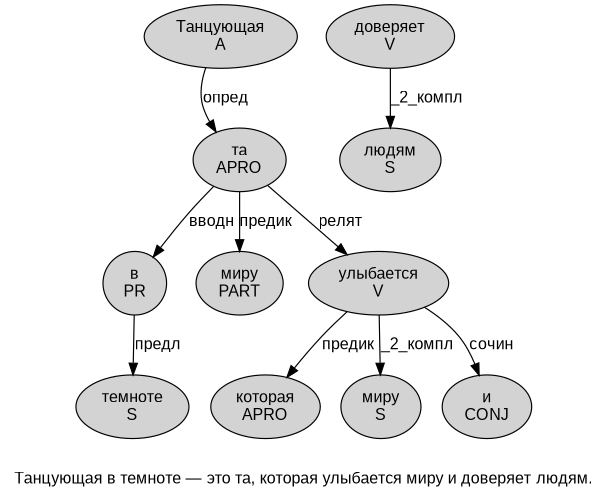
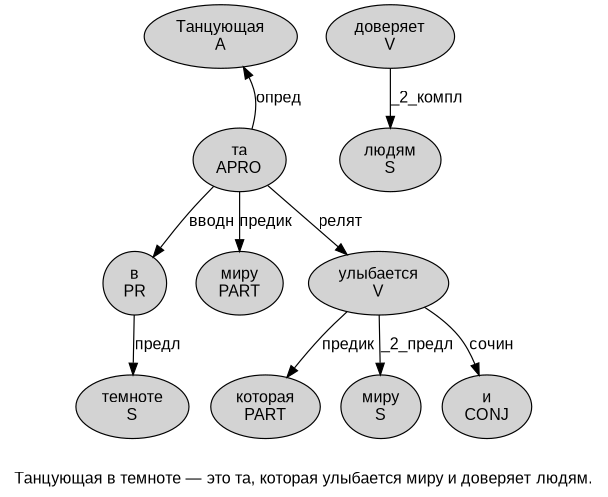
edge "Танцующая A" -> "та APRO": reversed
edge "улыбается V" -> "миру S": label "_2_компл" -> "_2_предл"
node "которая APRO": label "которая APRO" -> "которая PART"
